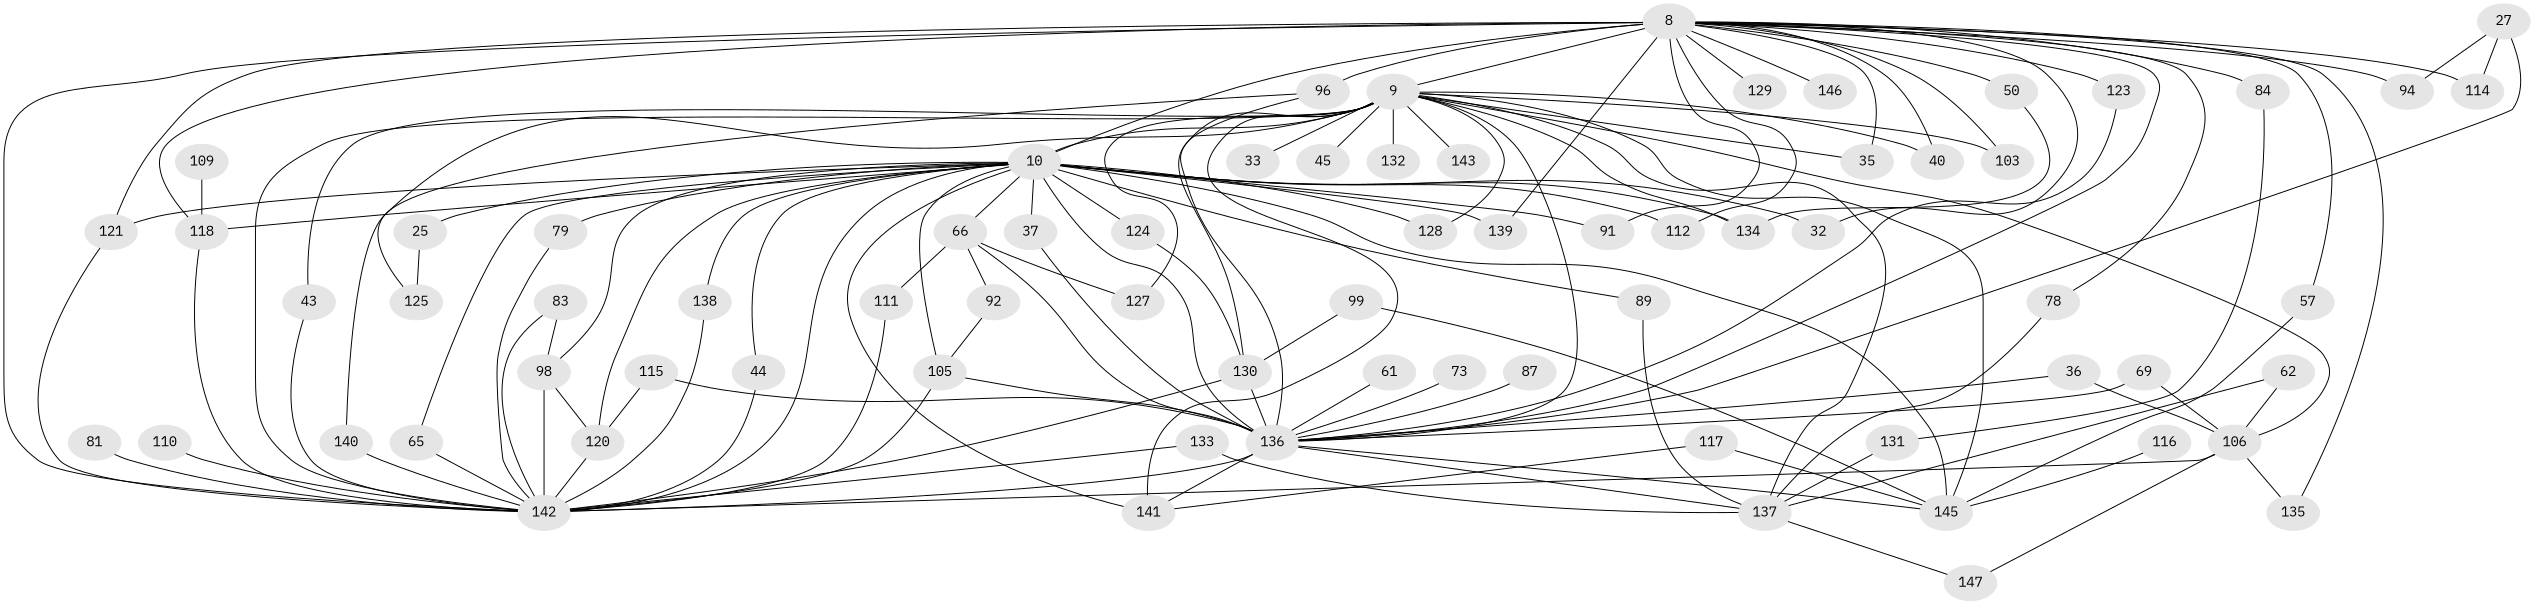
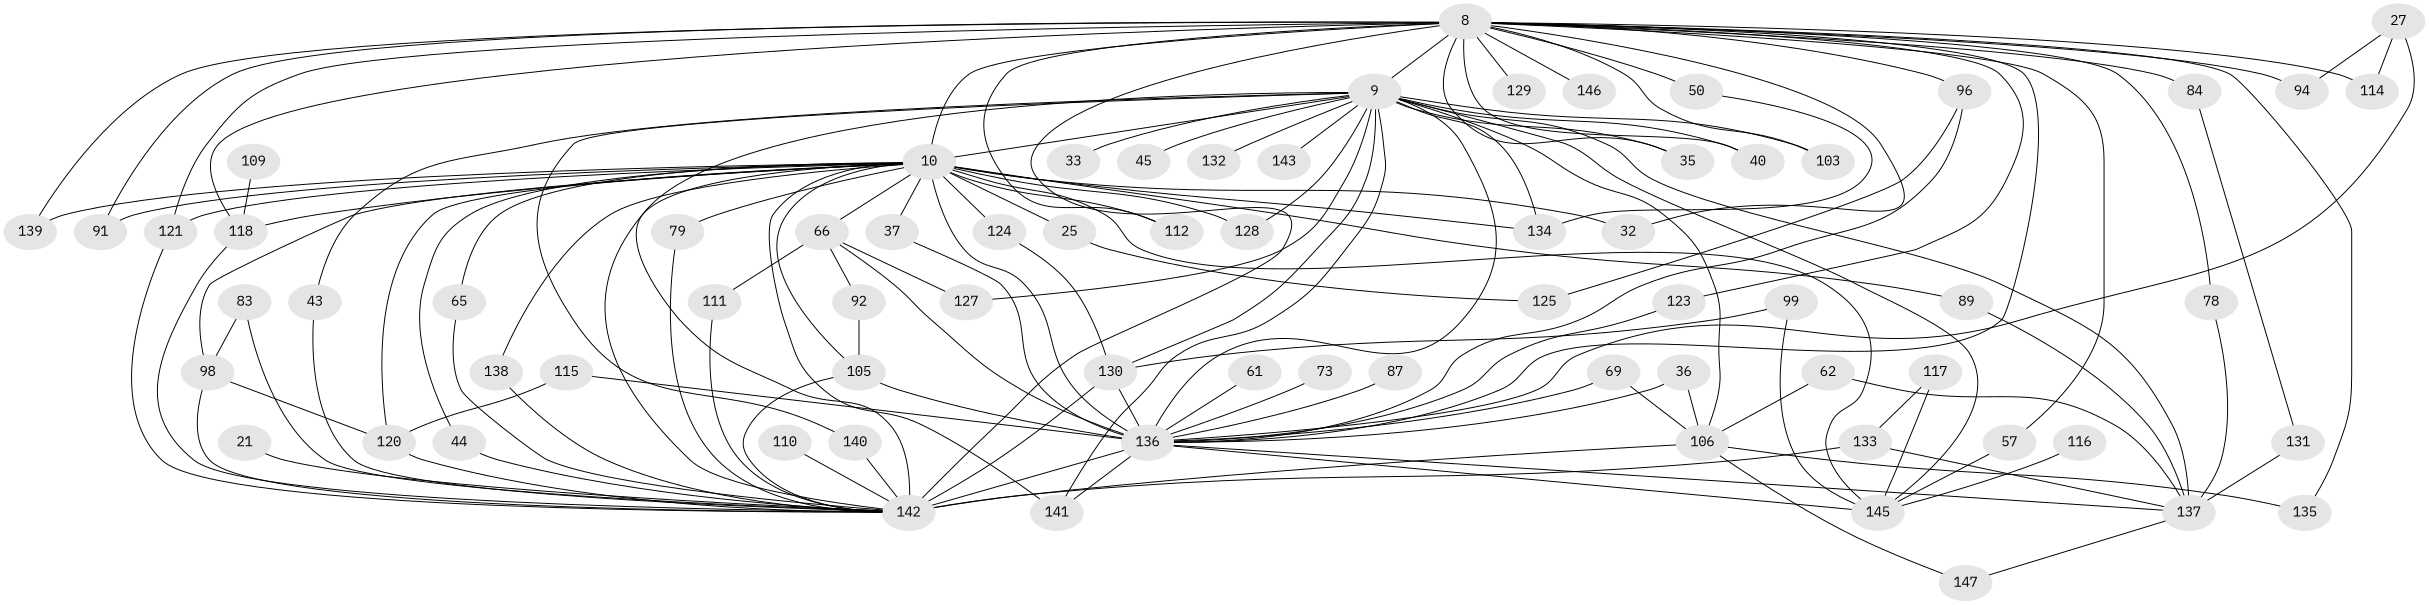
node "81": label "81" -> "21"
edge "117" -- "141": now "117" -- "133"
